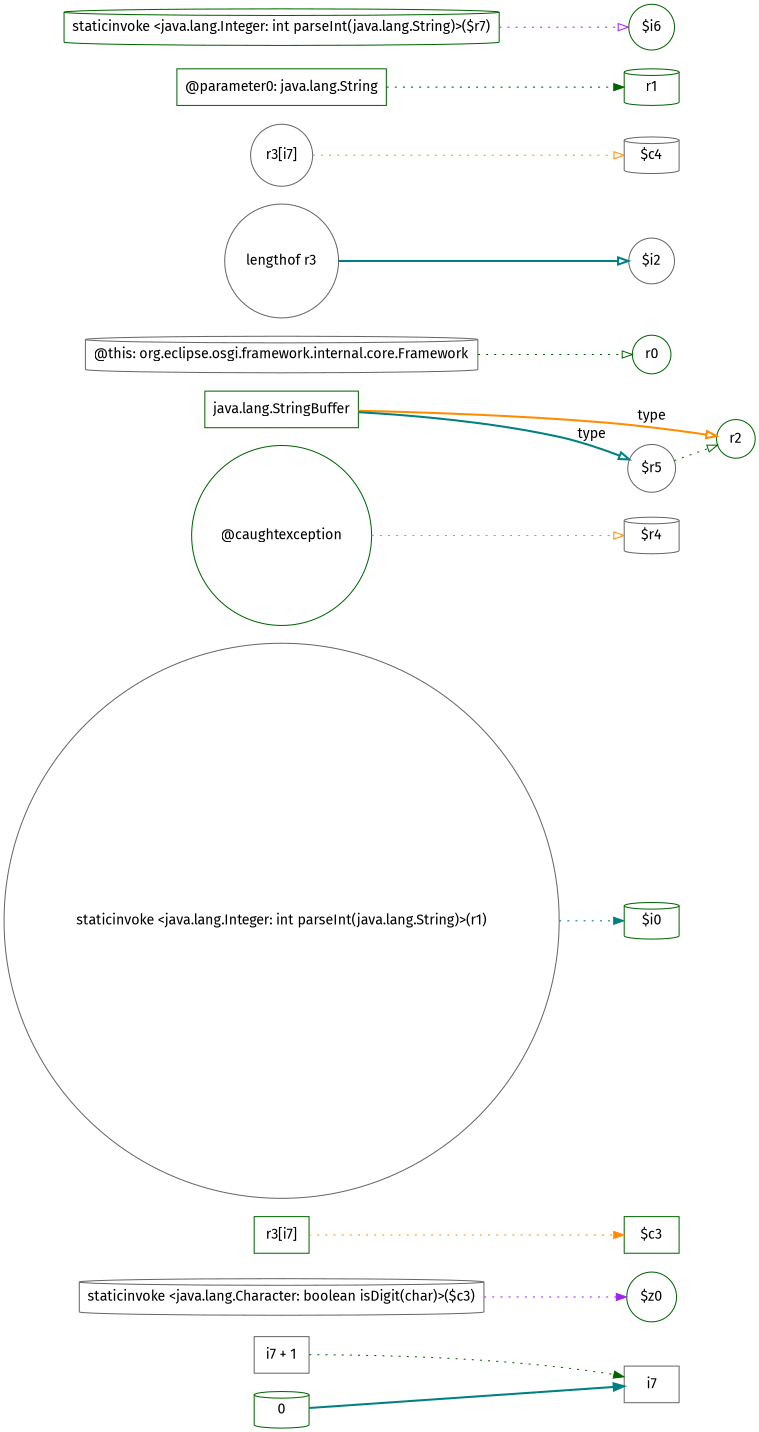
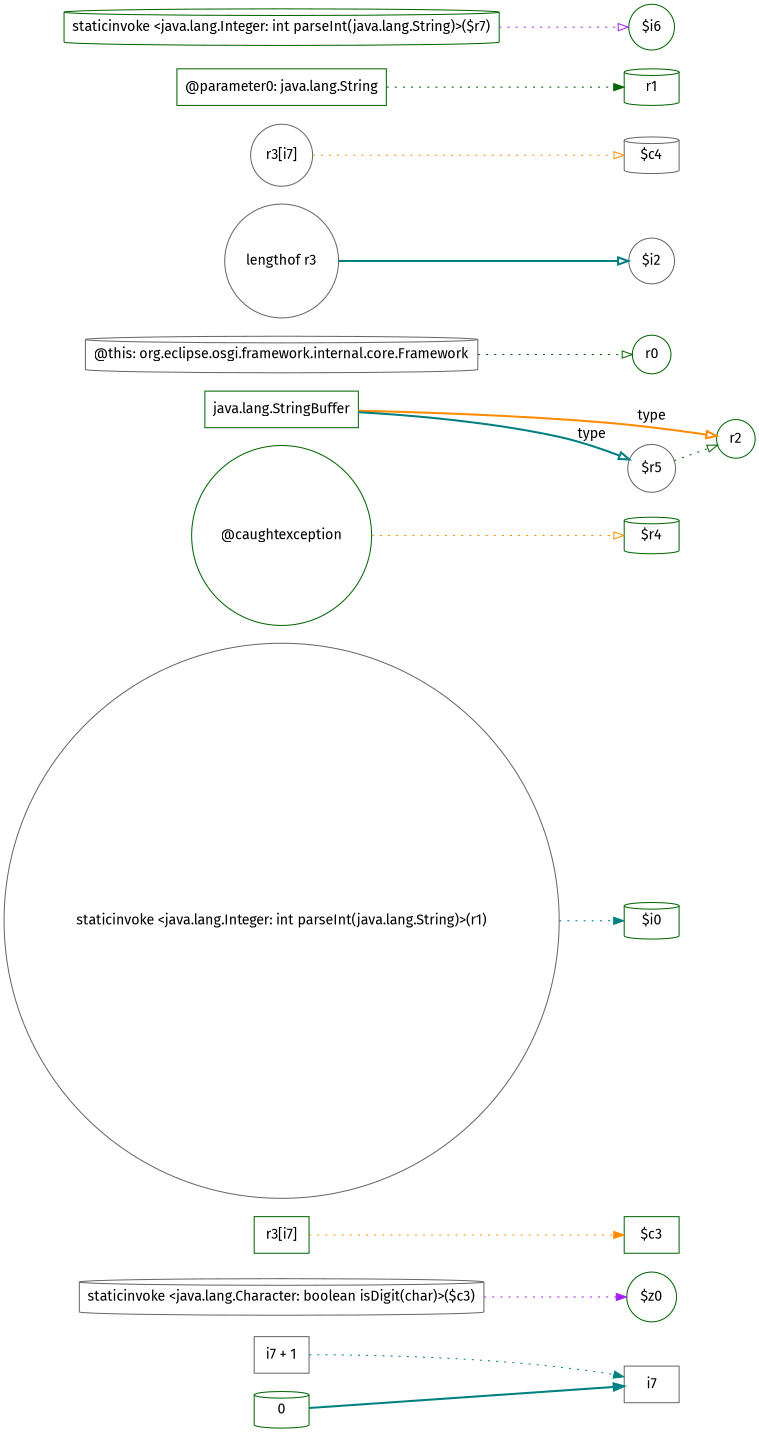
node "$r4": color gray40 -> darkgreen
edge "i7 + 1" -> "i7": color darkgreen -> teal
